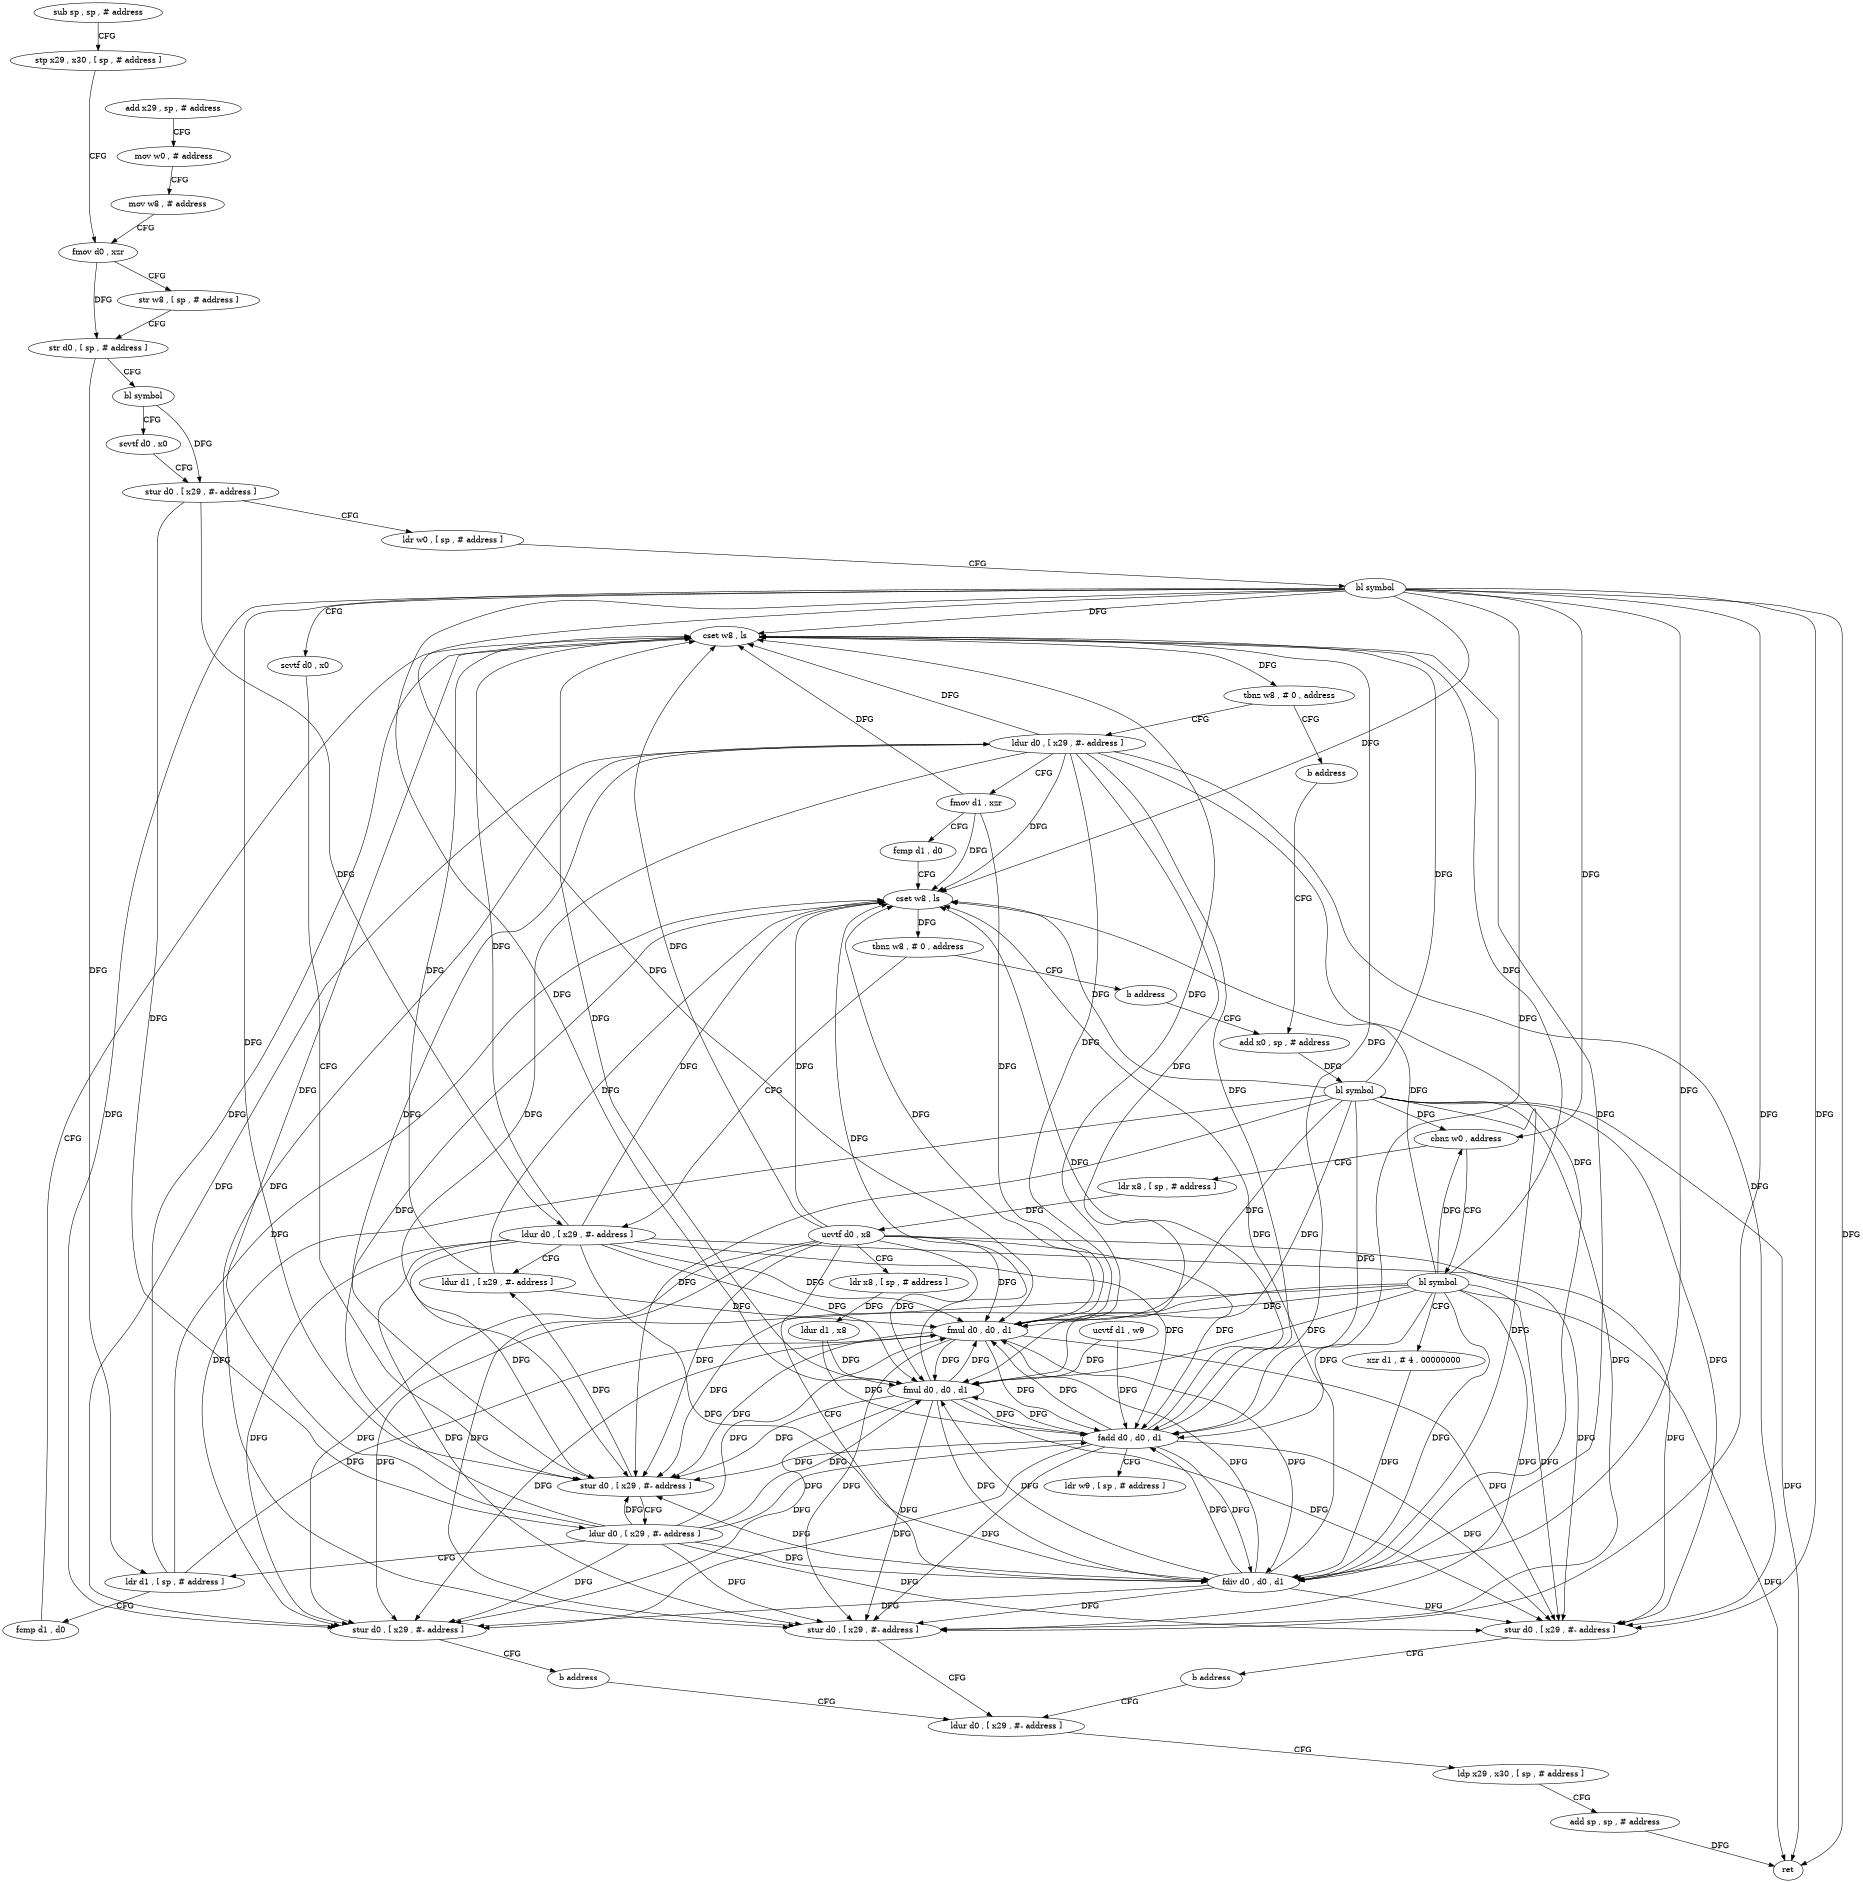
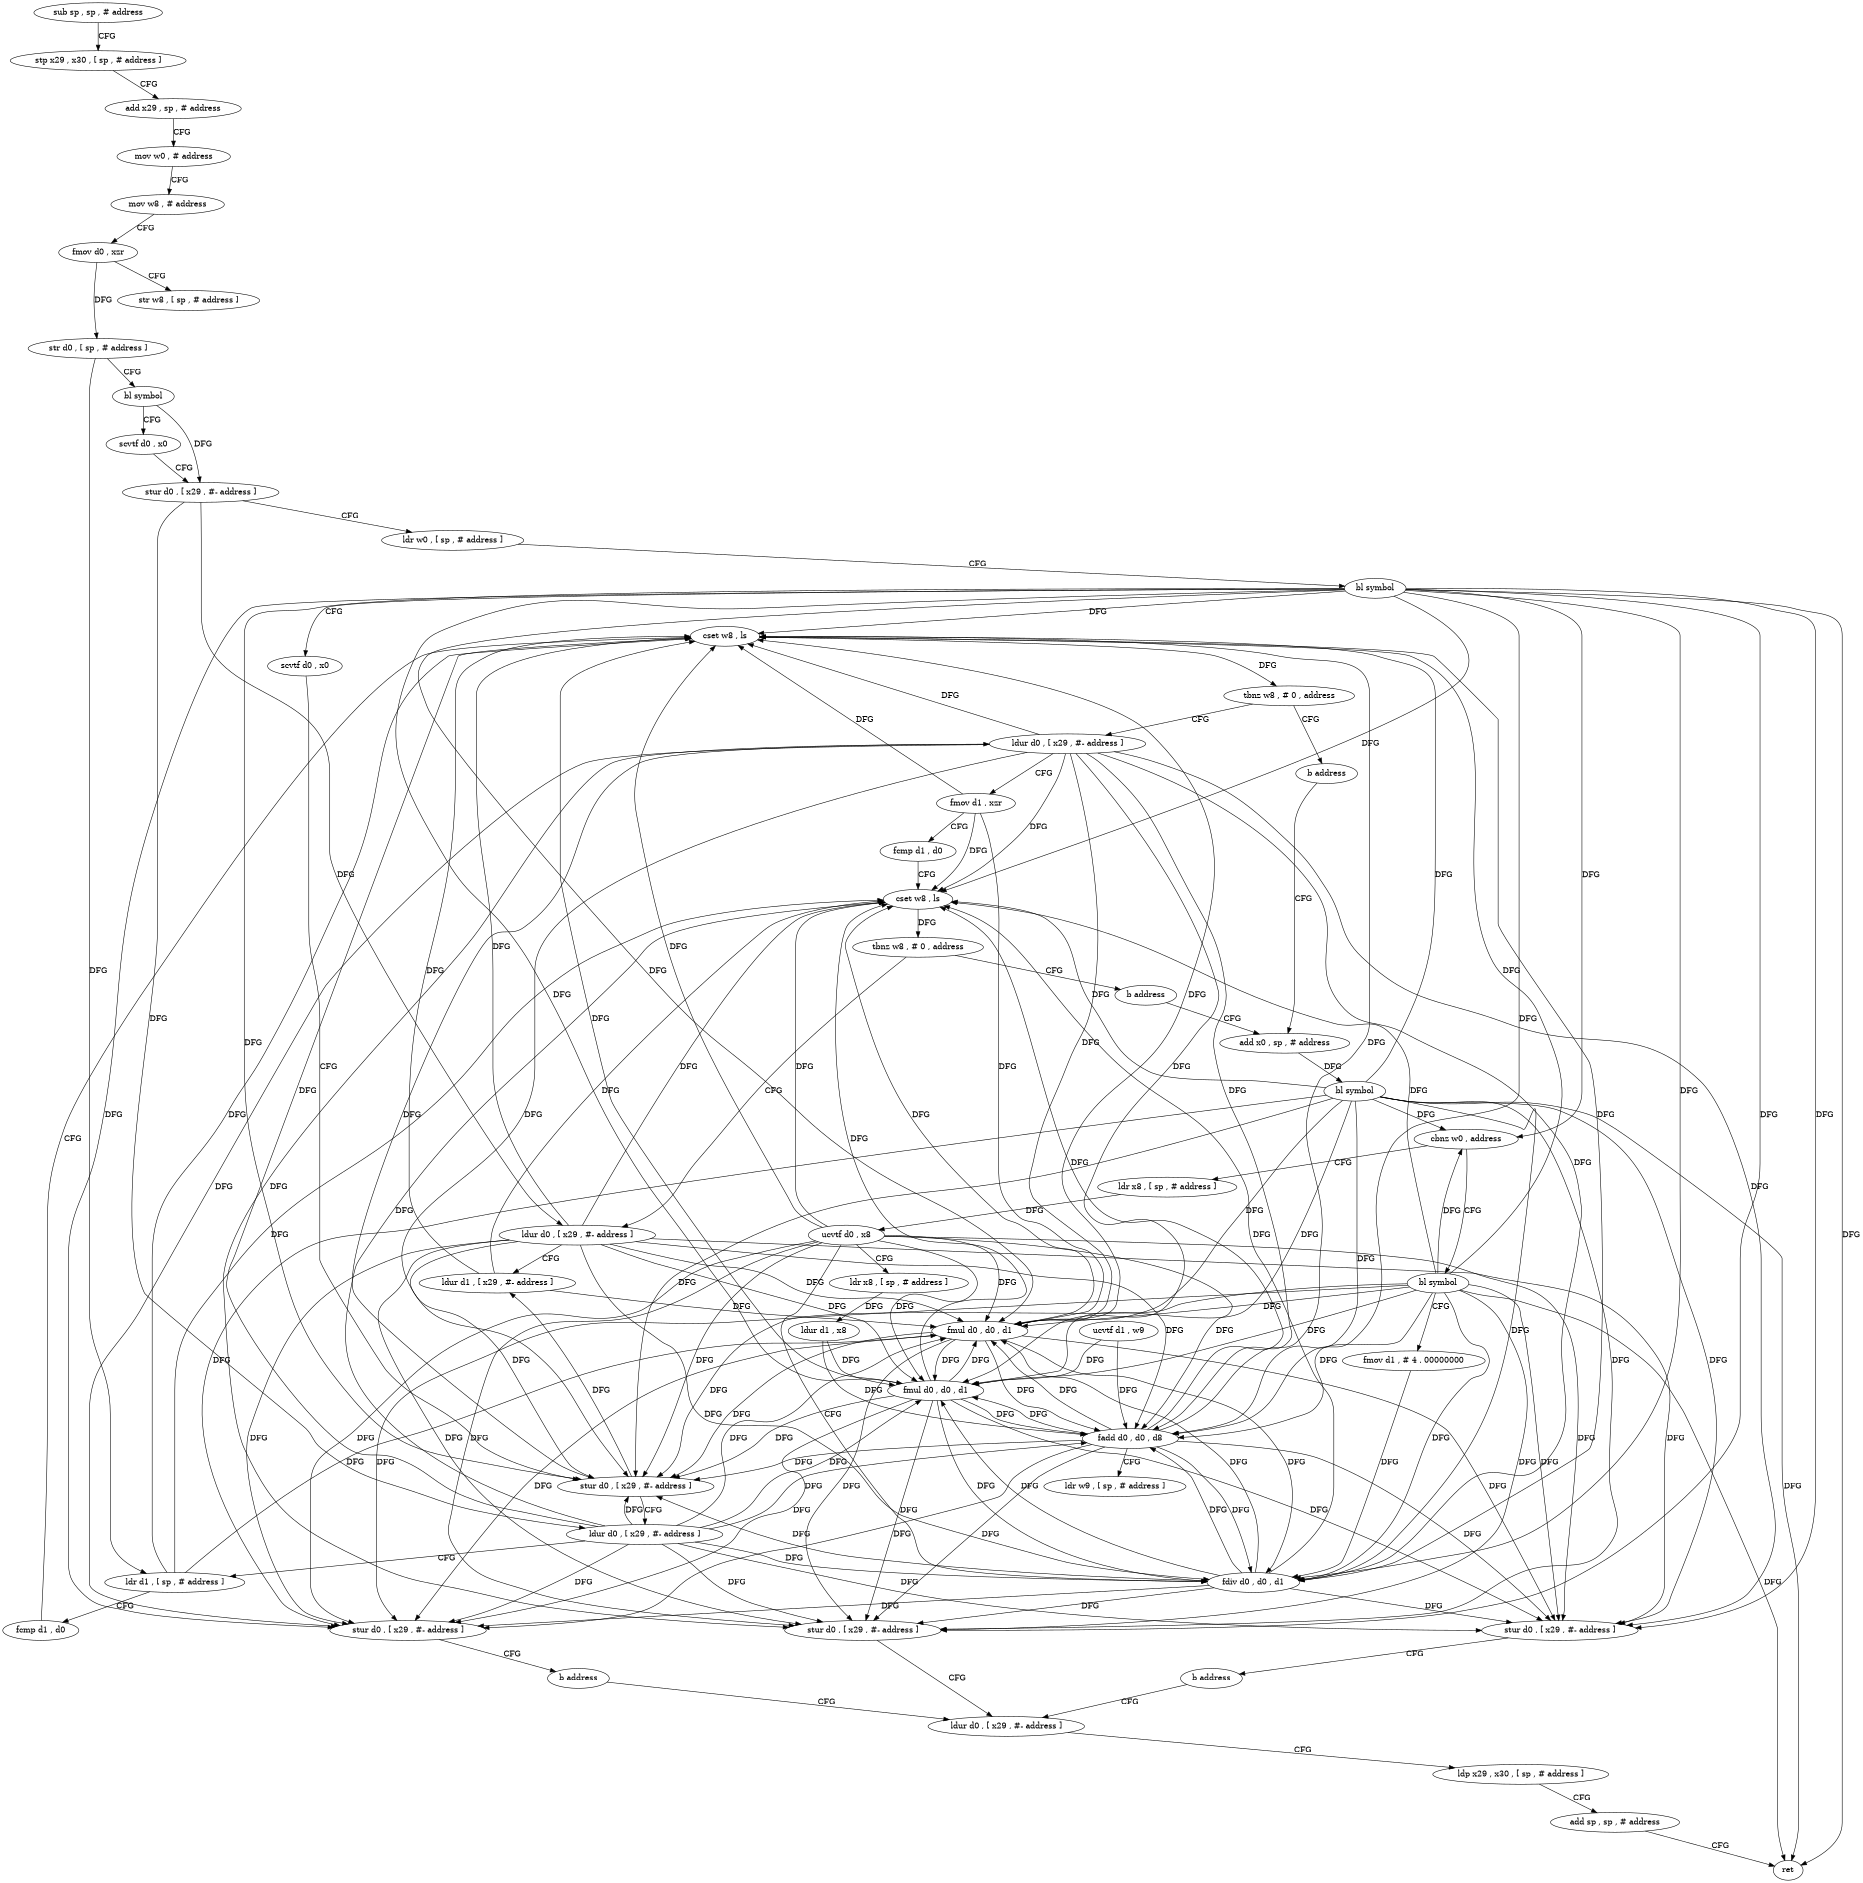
edge "stp x29 , x30 , [ sp , # address ]" -> "fmov d0 , xzr": now "stp x29 , x30 , [ sp , # address ]" -> "add x29 , sp , # address"
edge "str w8 , [ sp , # address ]" -> "str d0 , [ sp , # address ]": removed, label "CFG"
node "xzr d1 , # 4 . 00000000": label "xzr d1 , # 4 . 00000000" -> "fmov d1 , # 4 . 00000000"
node "fadd d0 , d0 , d1": label "fadd d0 , d0 , d1" -> "fadd d0 , d0 , d8"
edge "add sp , sp , # address" -> "ret": label "DFG" -> "CFG"
